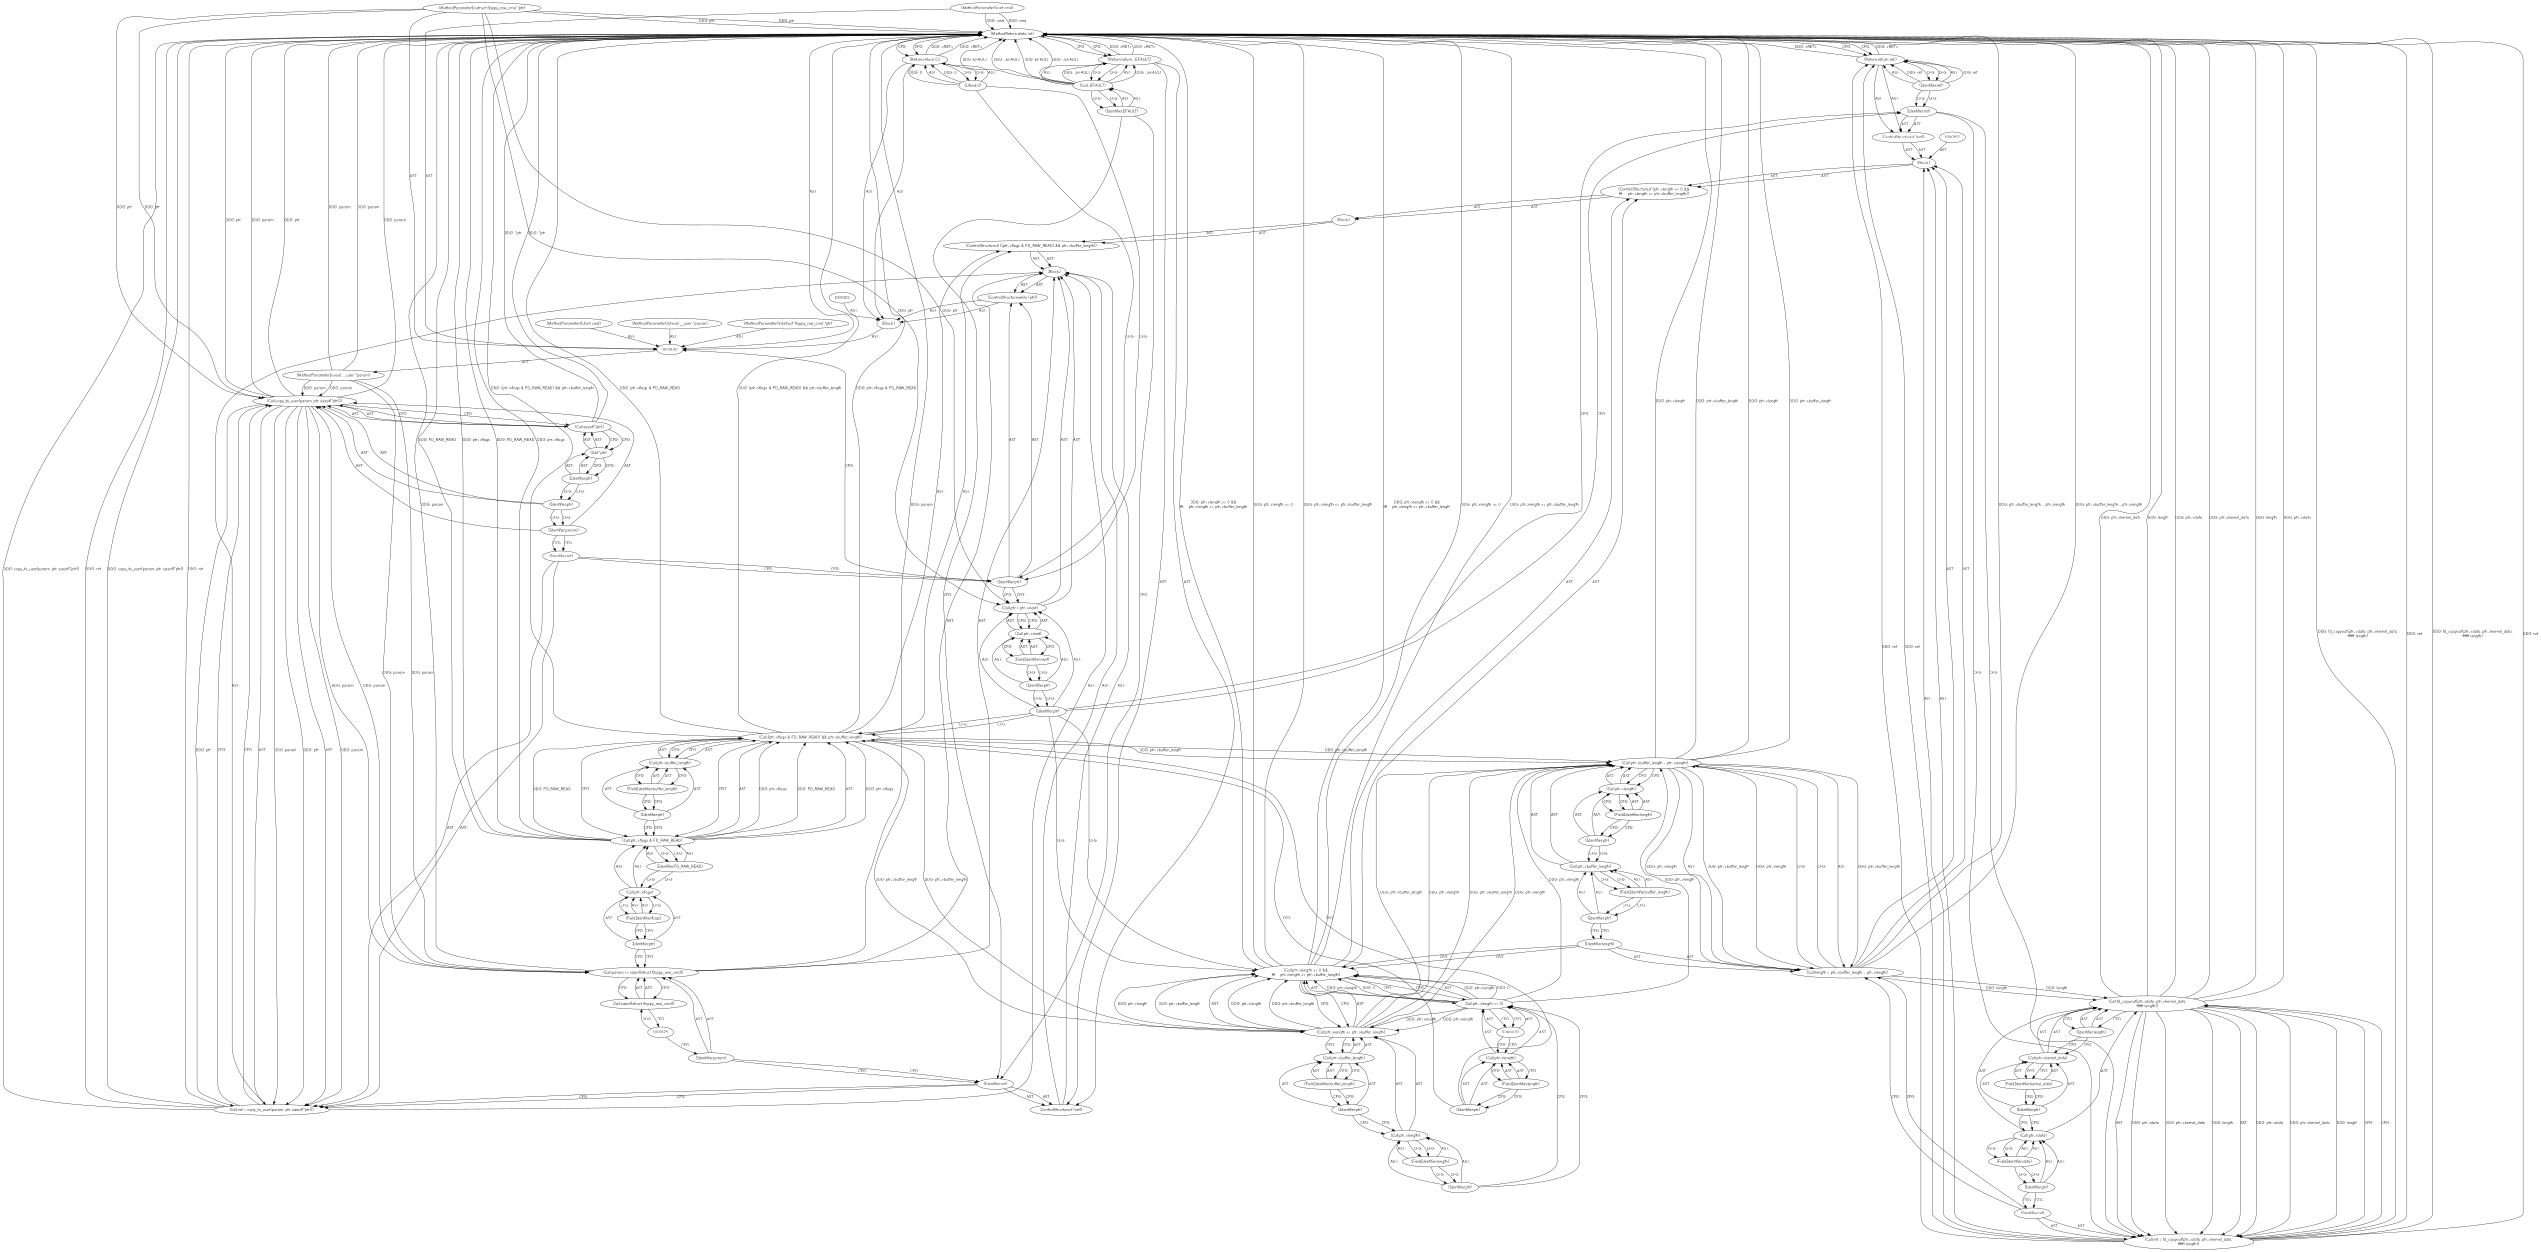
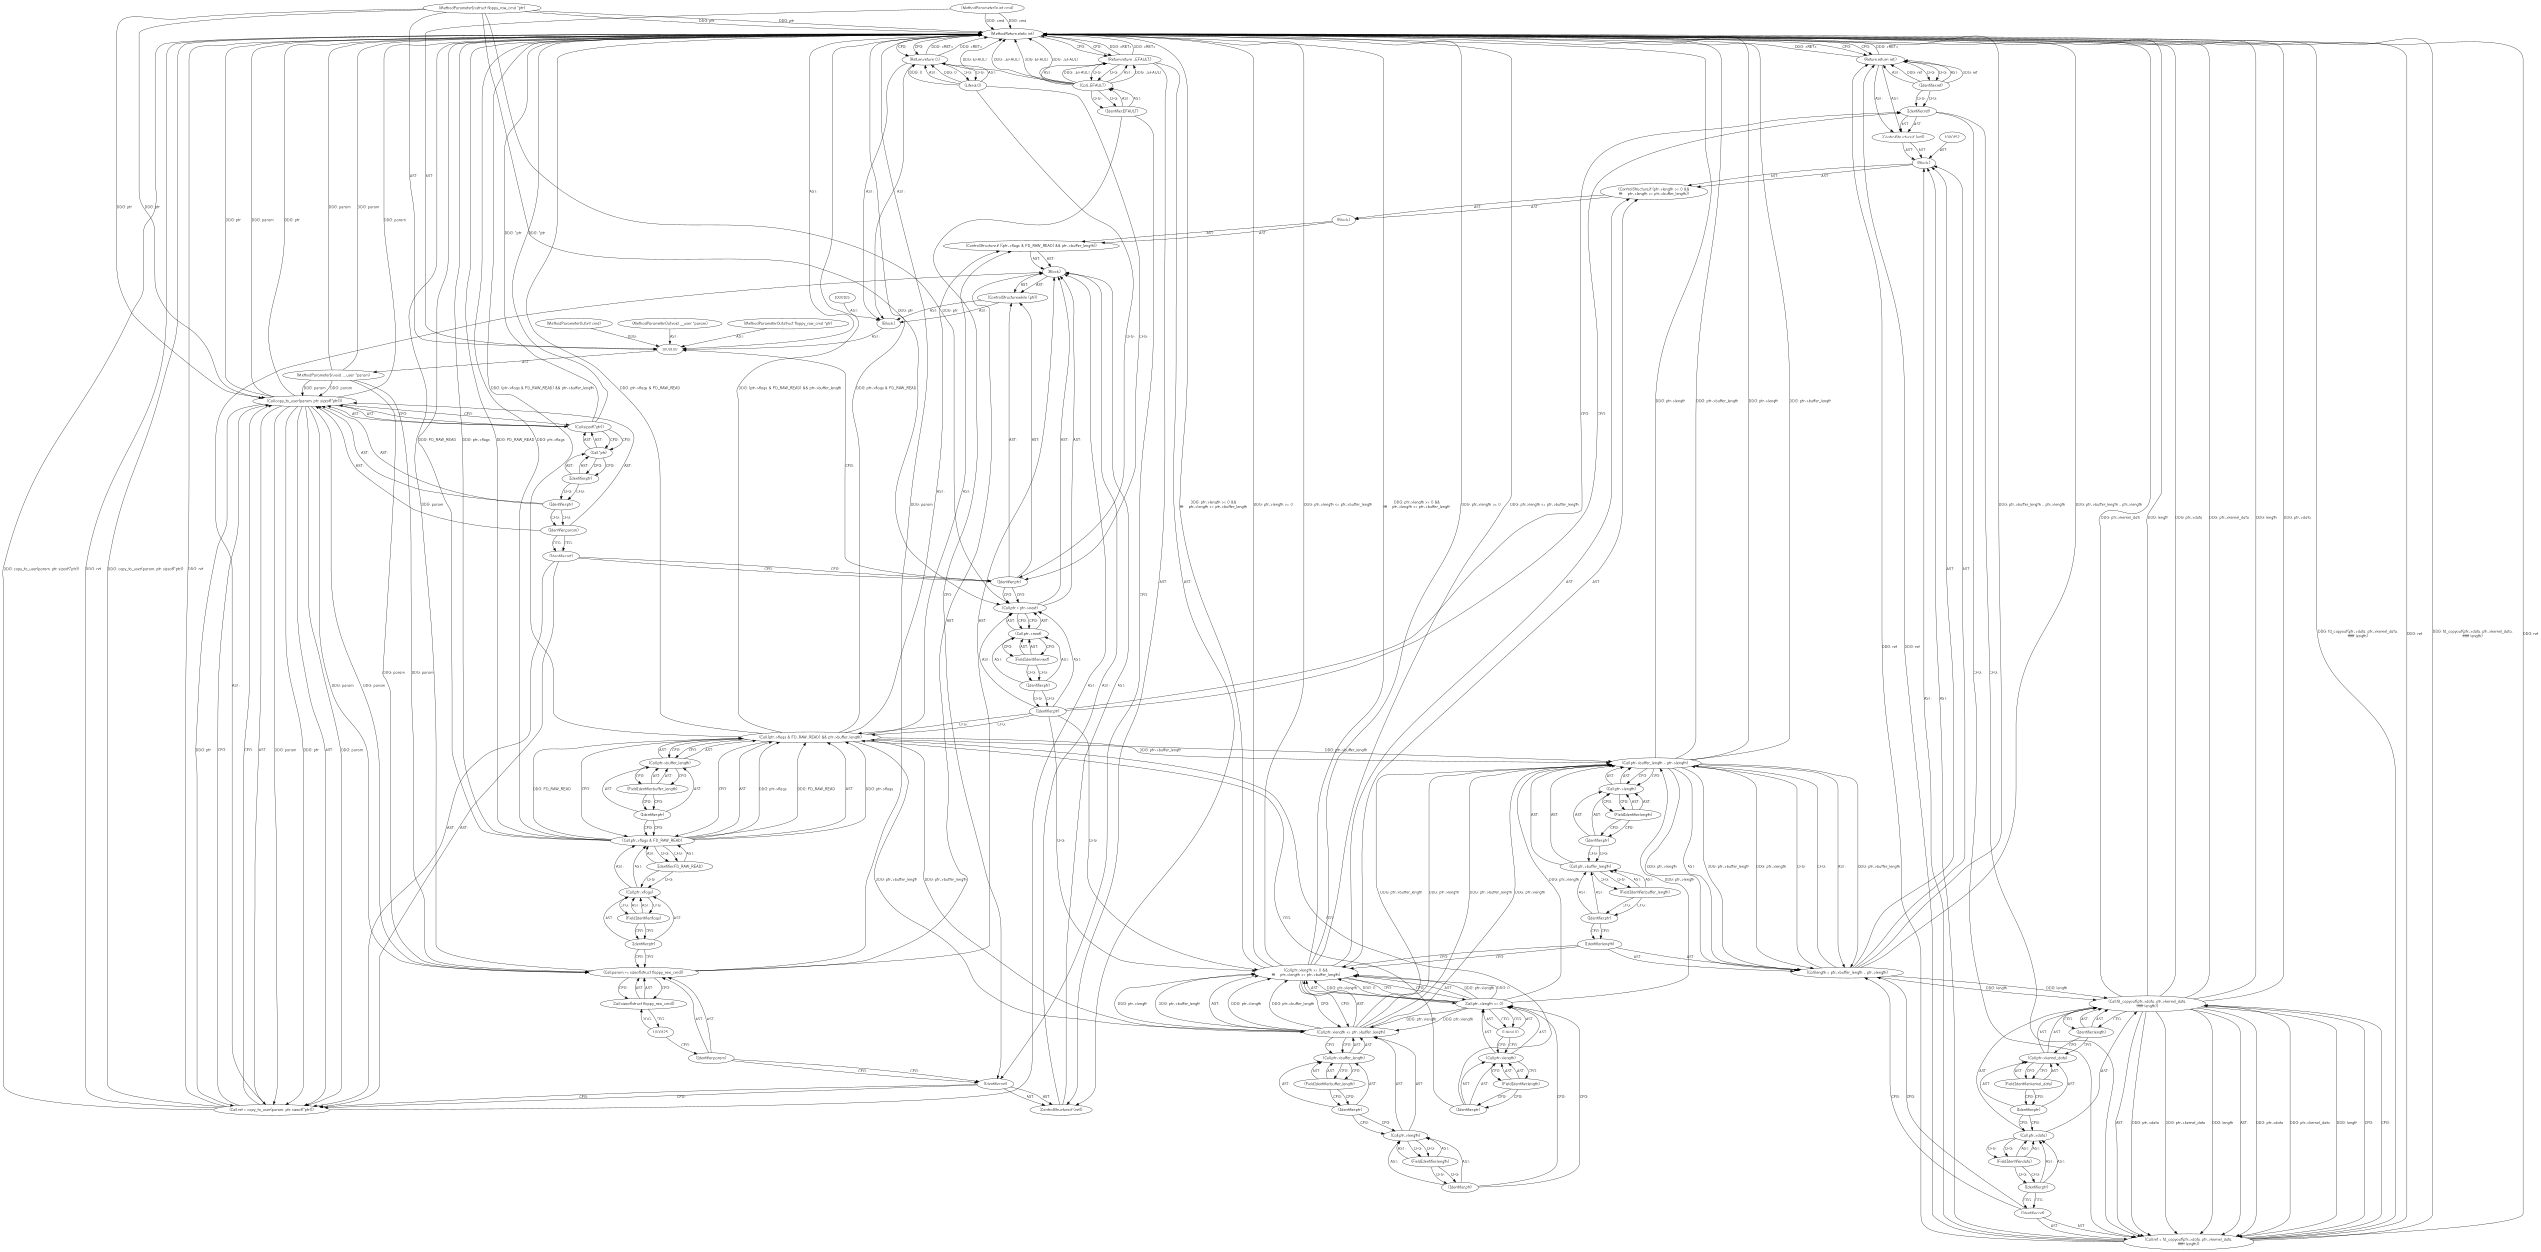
edge "(MethodParameterOut,int cmd)" -> "1000100": label "AST: " -> "DDG: "
